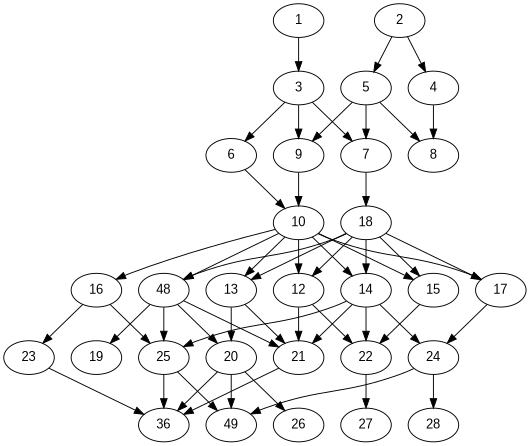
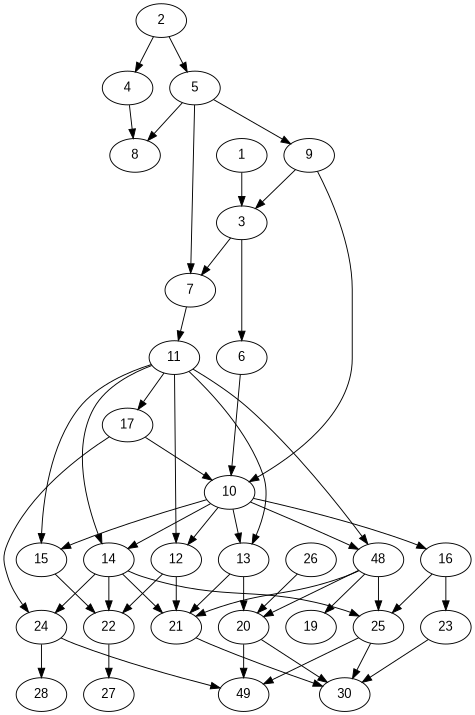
edge "3" -> "9": reversed
node "18": label "18" -> "11"
edge "10" -> "17": reversed
edge "20" -> "26": reversed
node "36": label "36" -> "30"
